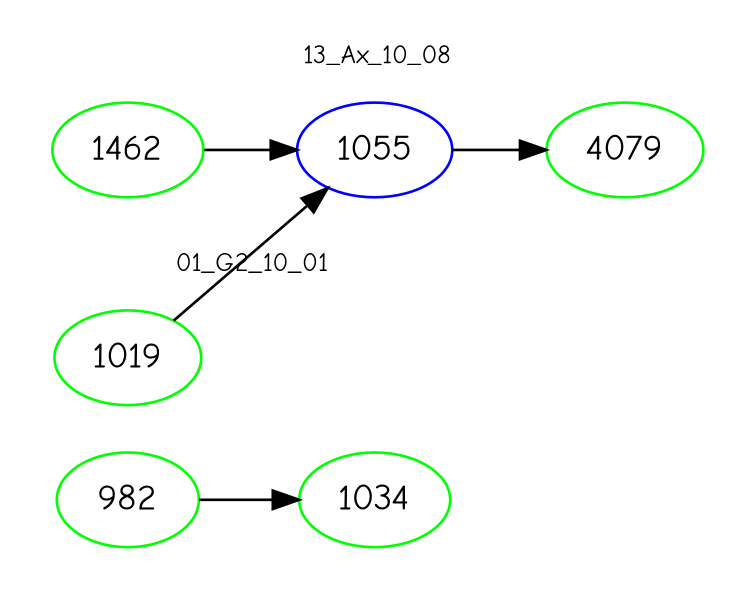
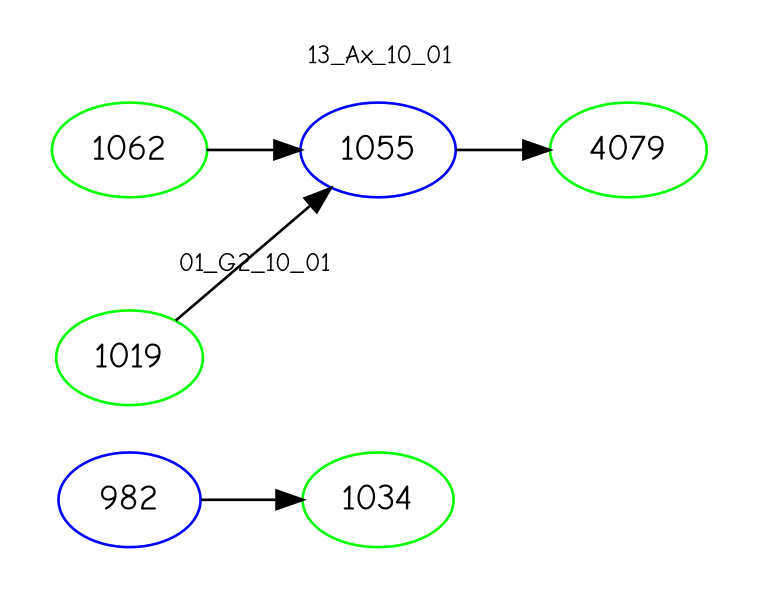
cluster "13_Ax_10_08": label "13_Ax_10_08" -> "13_Ax_10_01"
node "1462": label "1462" -> "1062"
node "982": color green -> blue
